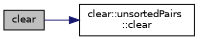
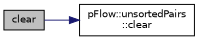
node "clear::unsortedPairs ::clear": label "clear::unsortedPairs ::clear" -> "pFlow::unsortedPairs ::clear"
